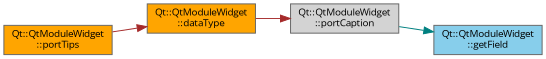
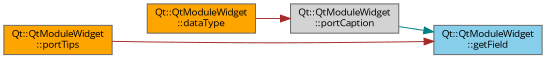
edge "Qt::QtModuleWidget ::portTips" -> "Qt::QtModuleWidget ::dataType": now "Qt::QtModuleWidget ::portTips" -> "Qt::QtModuleWidget ::getField"
